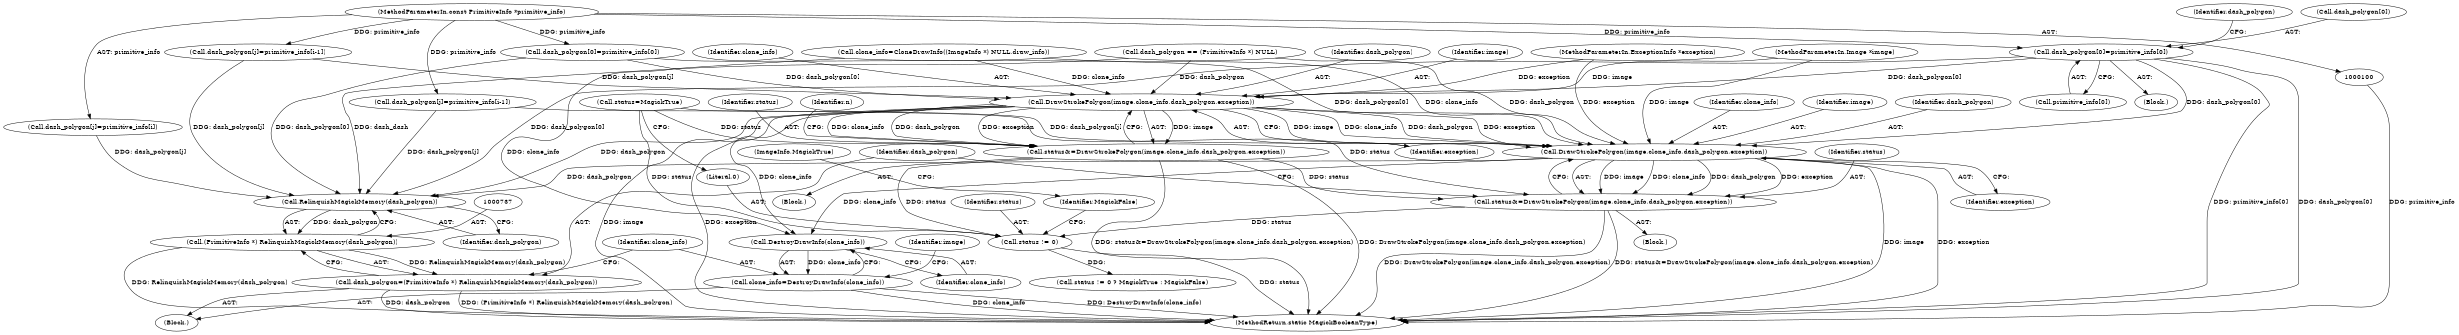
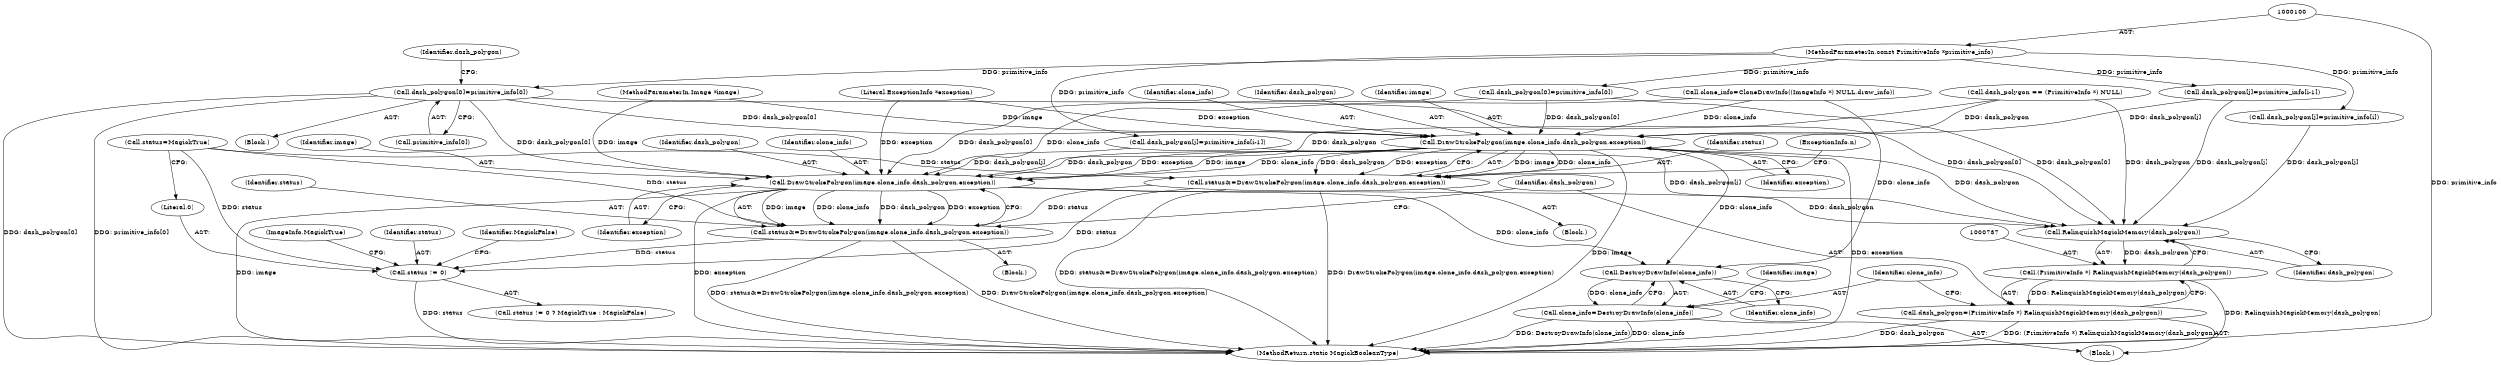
node "(Call,dash_polygon[0])": removed
edge "(MethodParameterIn,const PrimitiveInfo *primitive_info)" -> "1000100": reversed
edge "(MethodParameterIn,const PrimitiveInfo *primitive_info)" -> "(Call,dash_polygon[j]=primitive_info[i])": label "AST: primitive_info" -> "DDG: primitive_info"
node "(MethodParameterIn,ExceptionInfo *exception)": label "(MethodParameterIn,ExceptionInfo *exception)" -> "(Literal,ExceptionInfo *exception)"
node "(Identifier,n)": label "(Identifier,n)" -> "(ExceptionInfo,n)"
edge "(Call,dash_polygon == (PrimitiveInfo *) NULL)" -> "(Call,RelinquishMagickMemory(dash_polygon))": label "DDG: dash_dash" -> "DDG: dash_polygon"
edge "(ImageInfo,MagickTrue)" -> "(Identifier,MagickFalse)": now "(ImageInfo,MagickTrue)" -> "(Call,status != 0)"
edge "(Call,status != 0)" -> "(Call,status != 0 ? MagickTrue : MagickFalse)": label "DDG: " -> "AST: "
